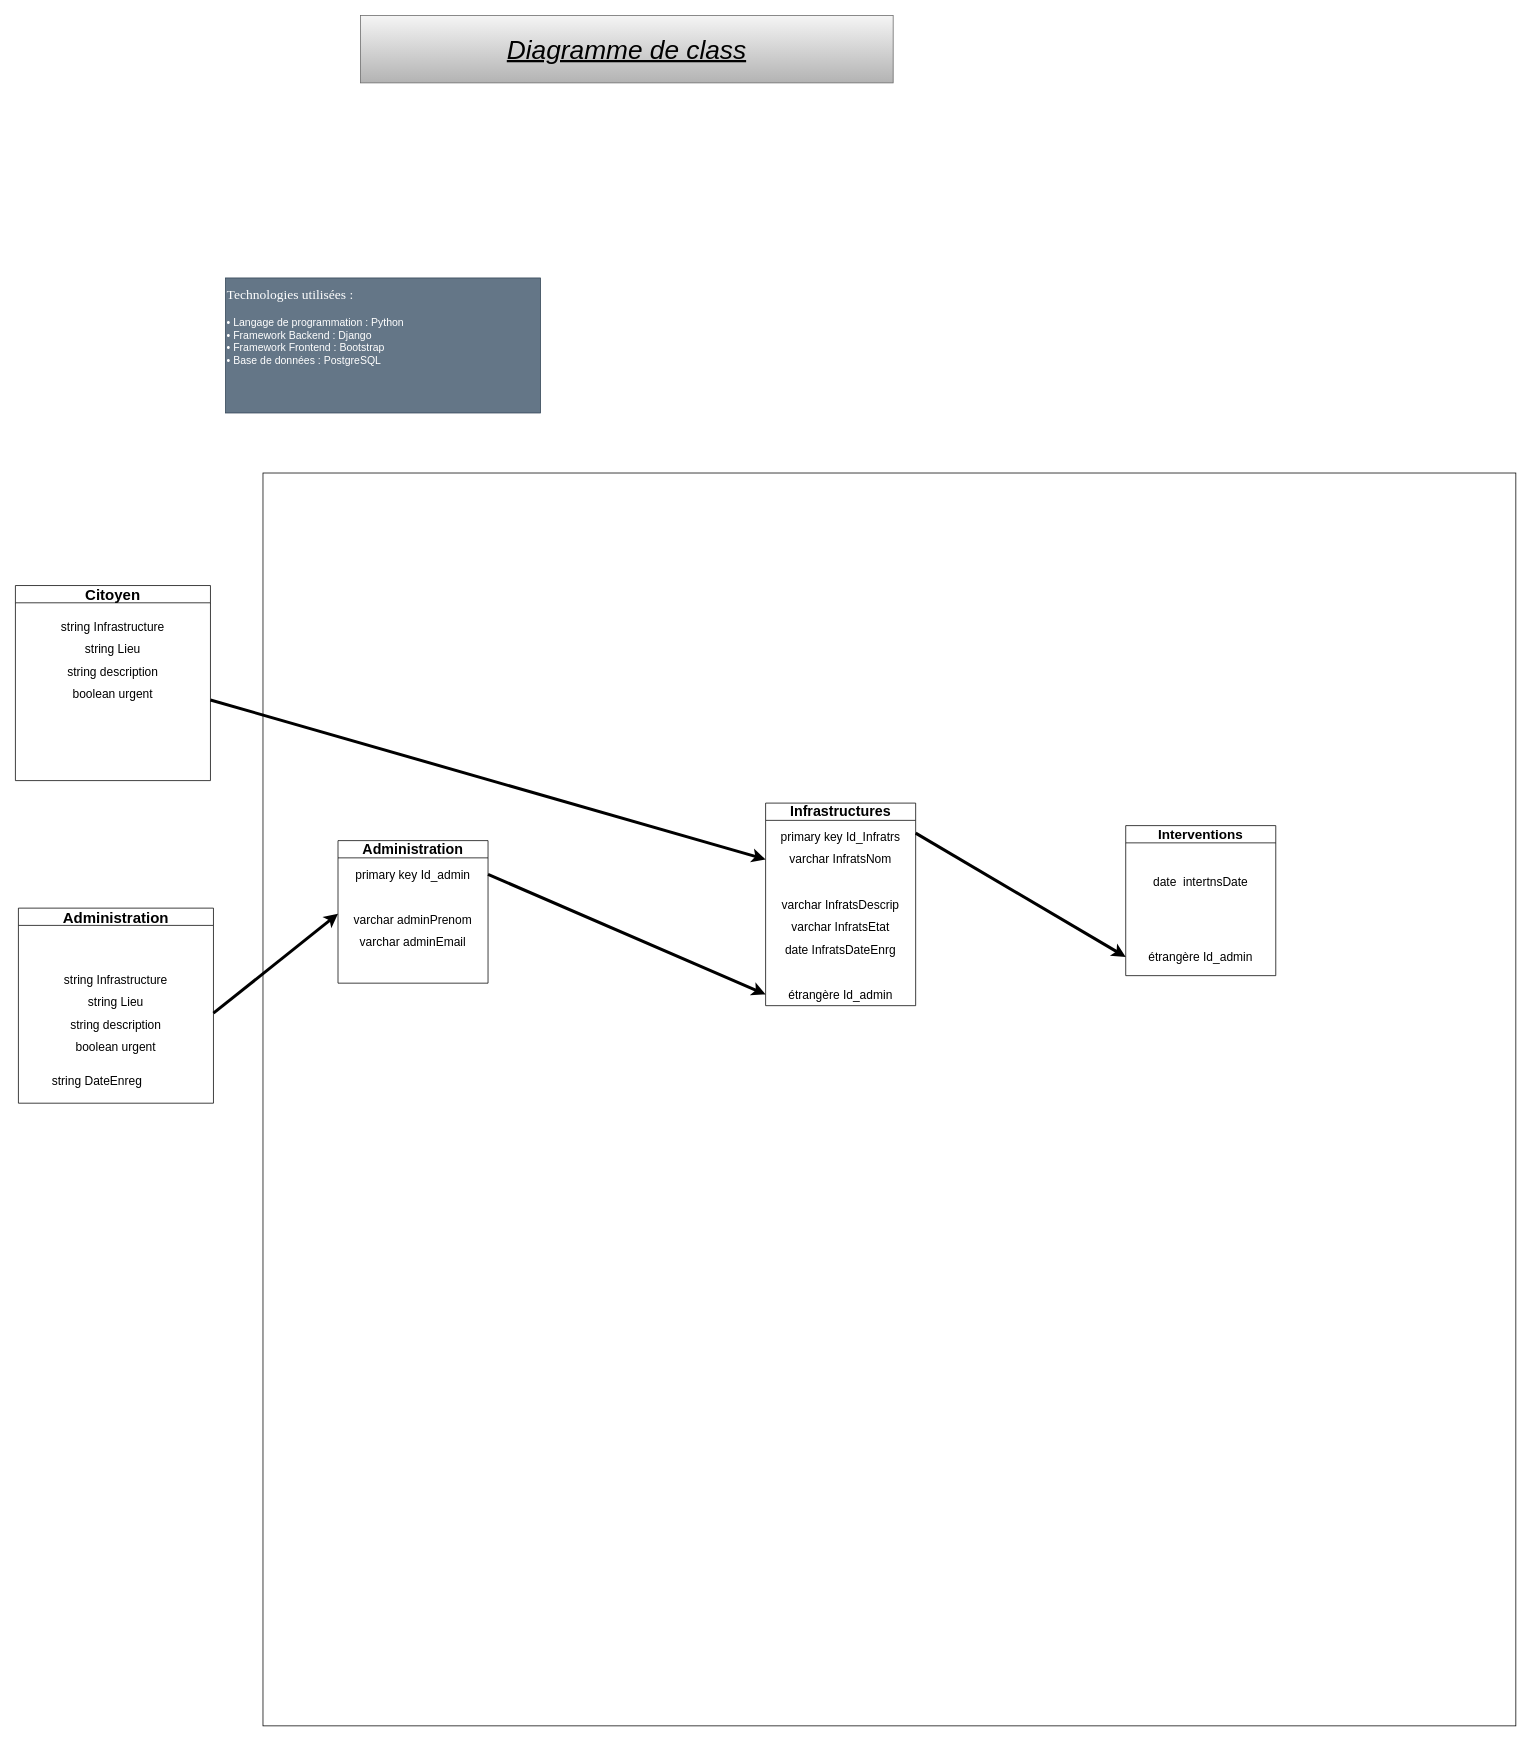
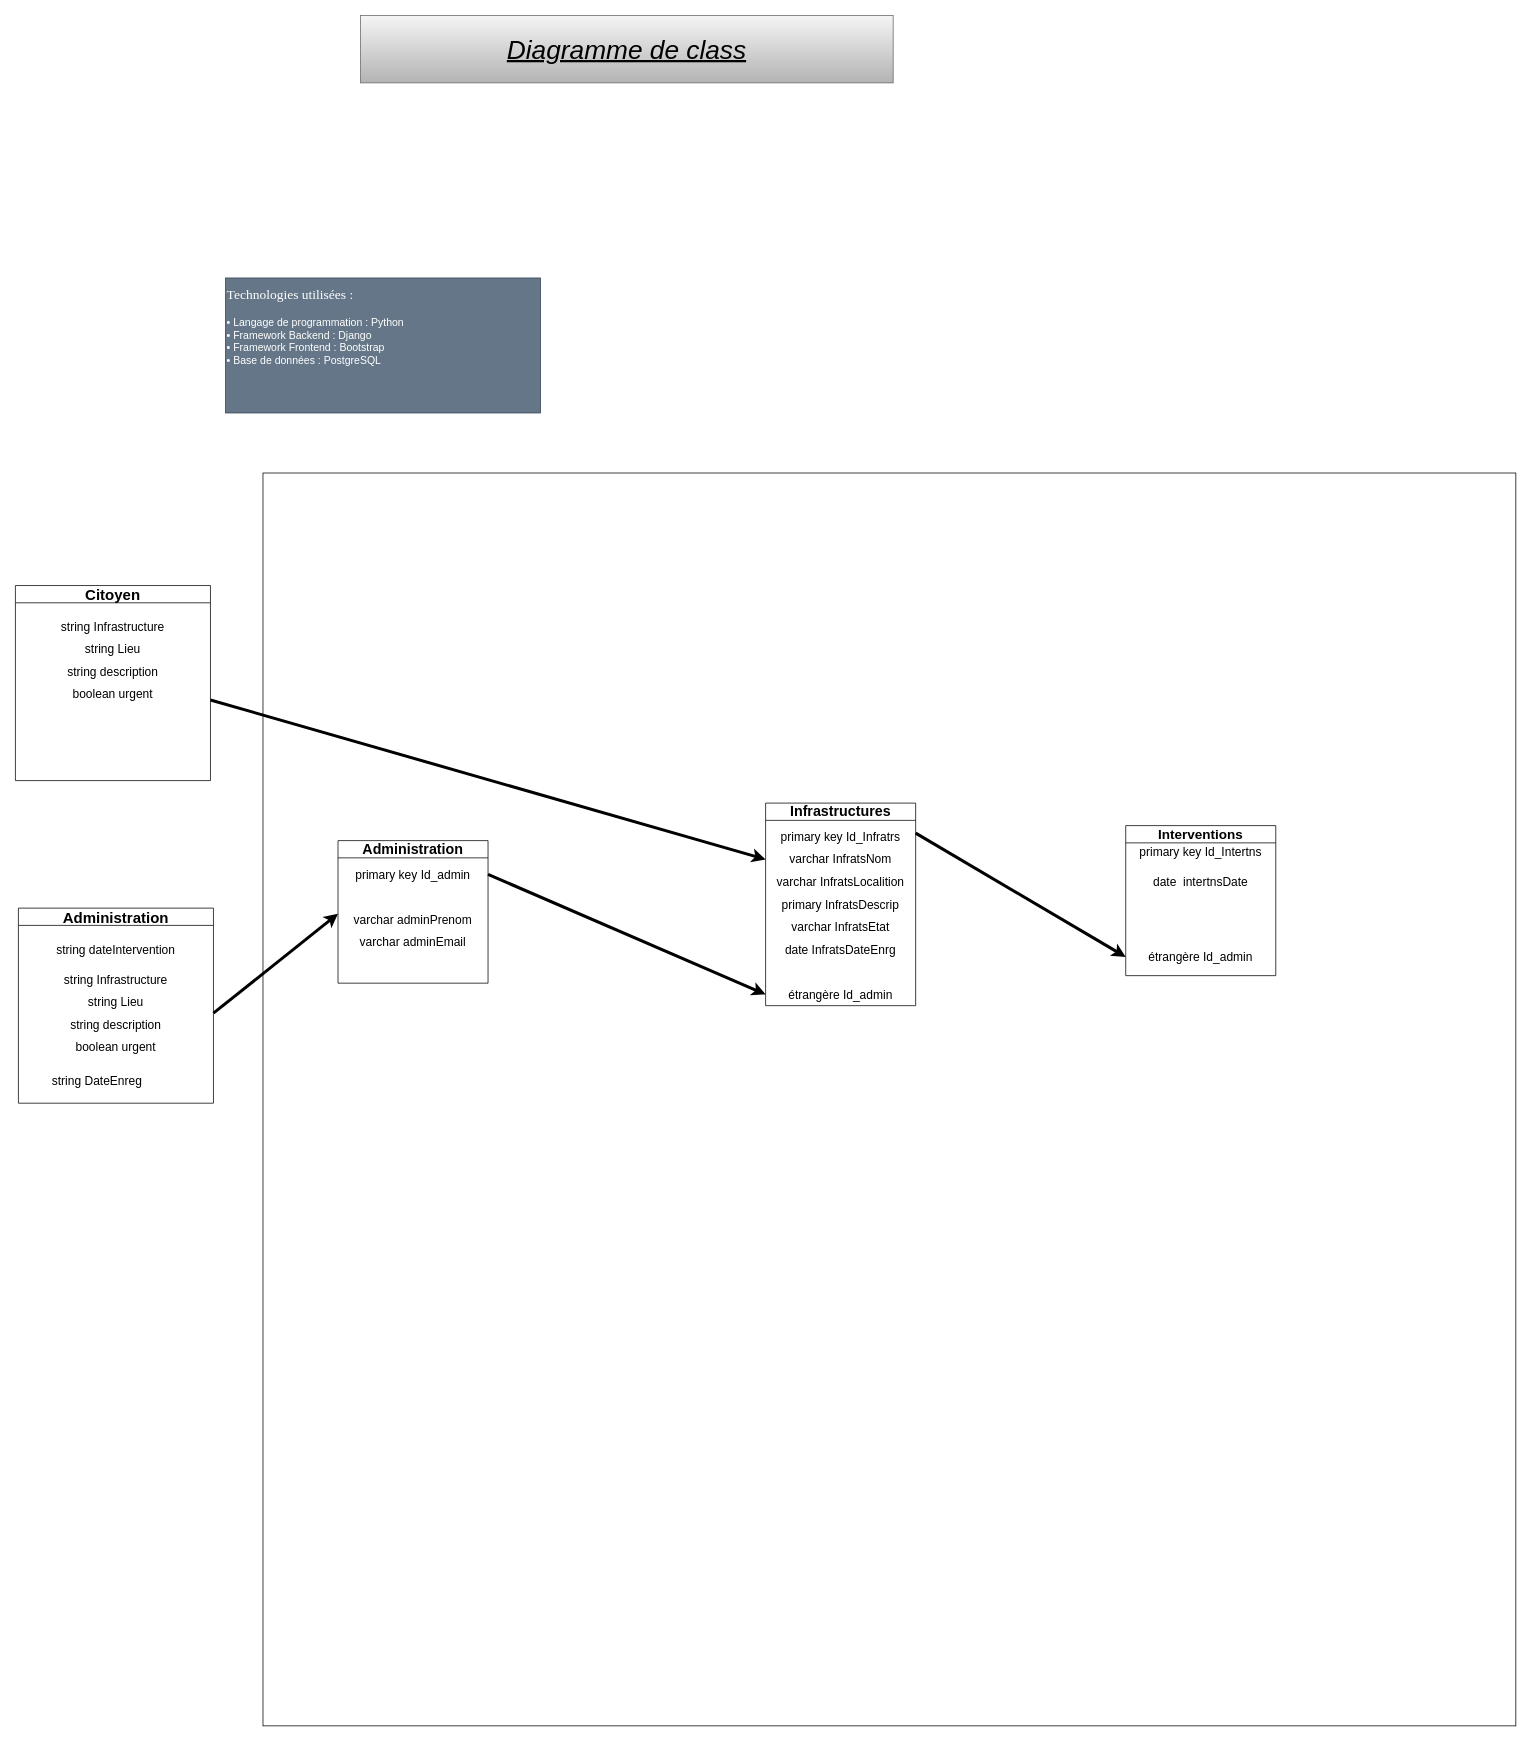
node "primary key Id_Intertns": added
node "varchar InfratsLocalition": added
node "varchar InfratsDescrip": label "varchar InfratsDescrip" -> "primary InfratsDescrip"
node "string dateIntervention": added
